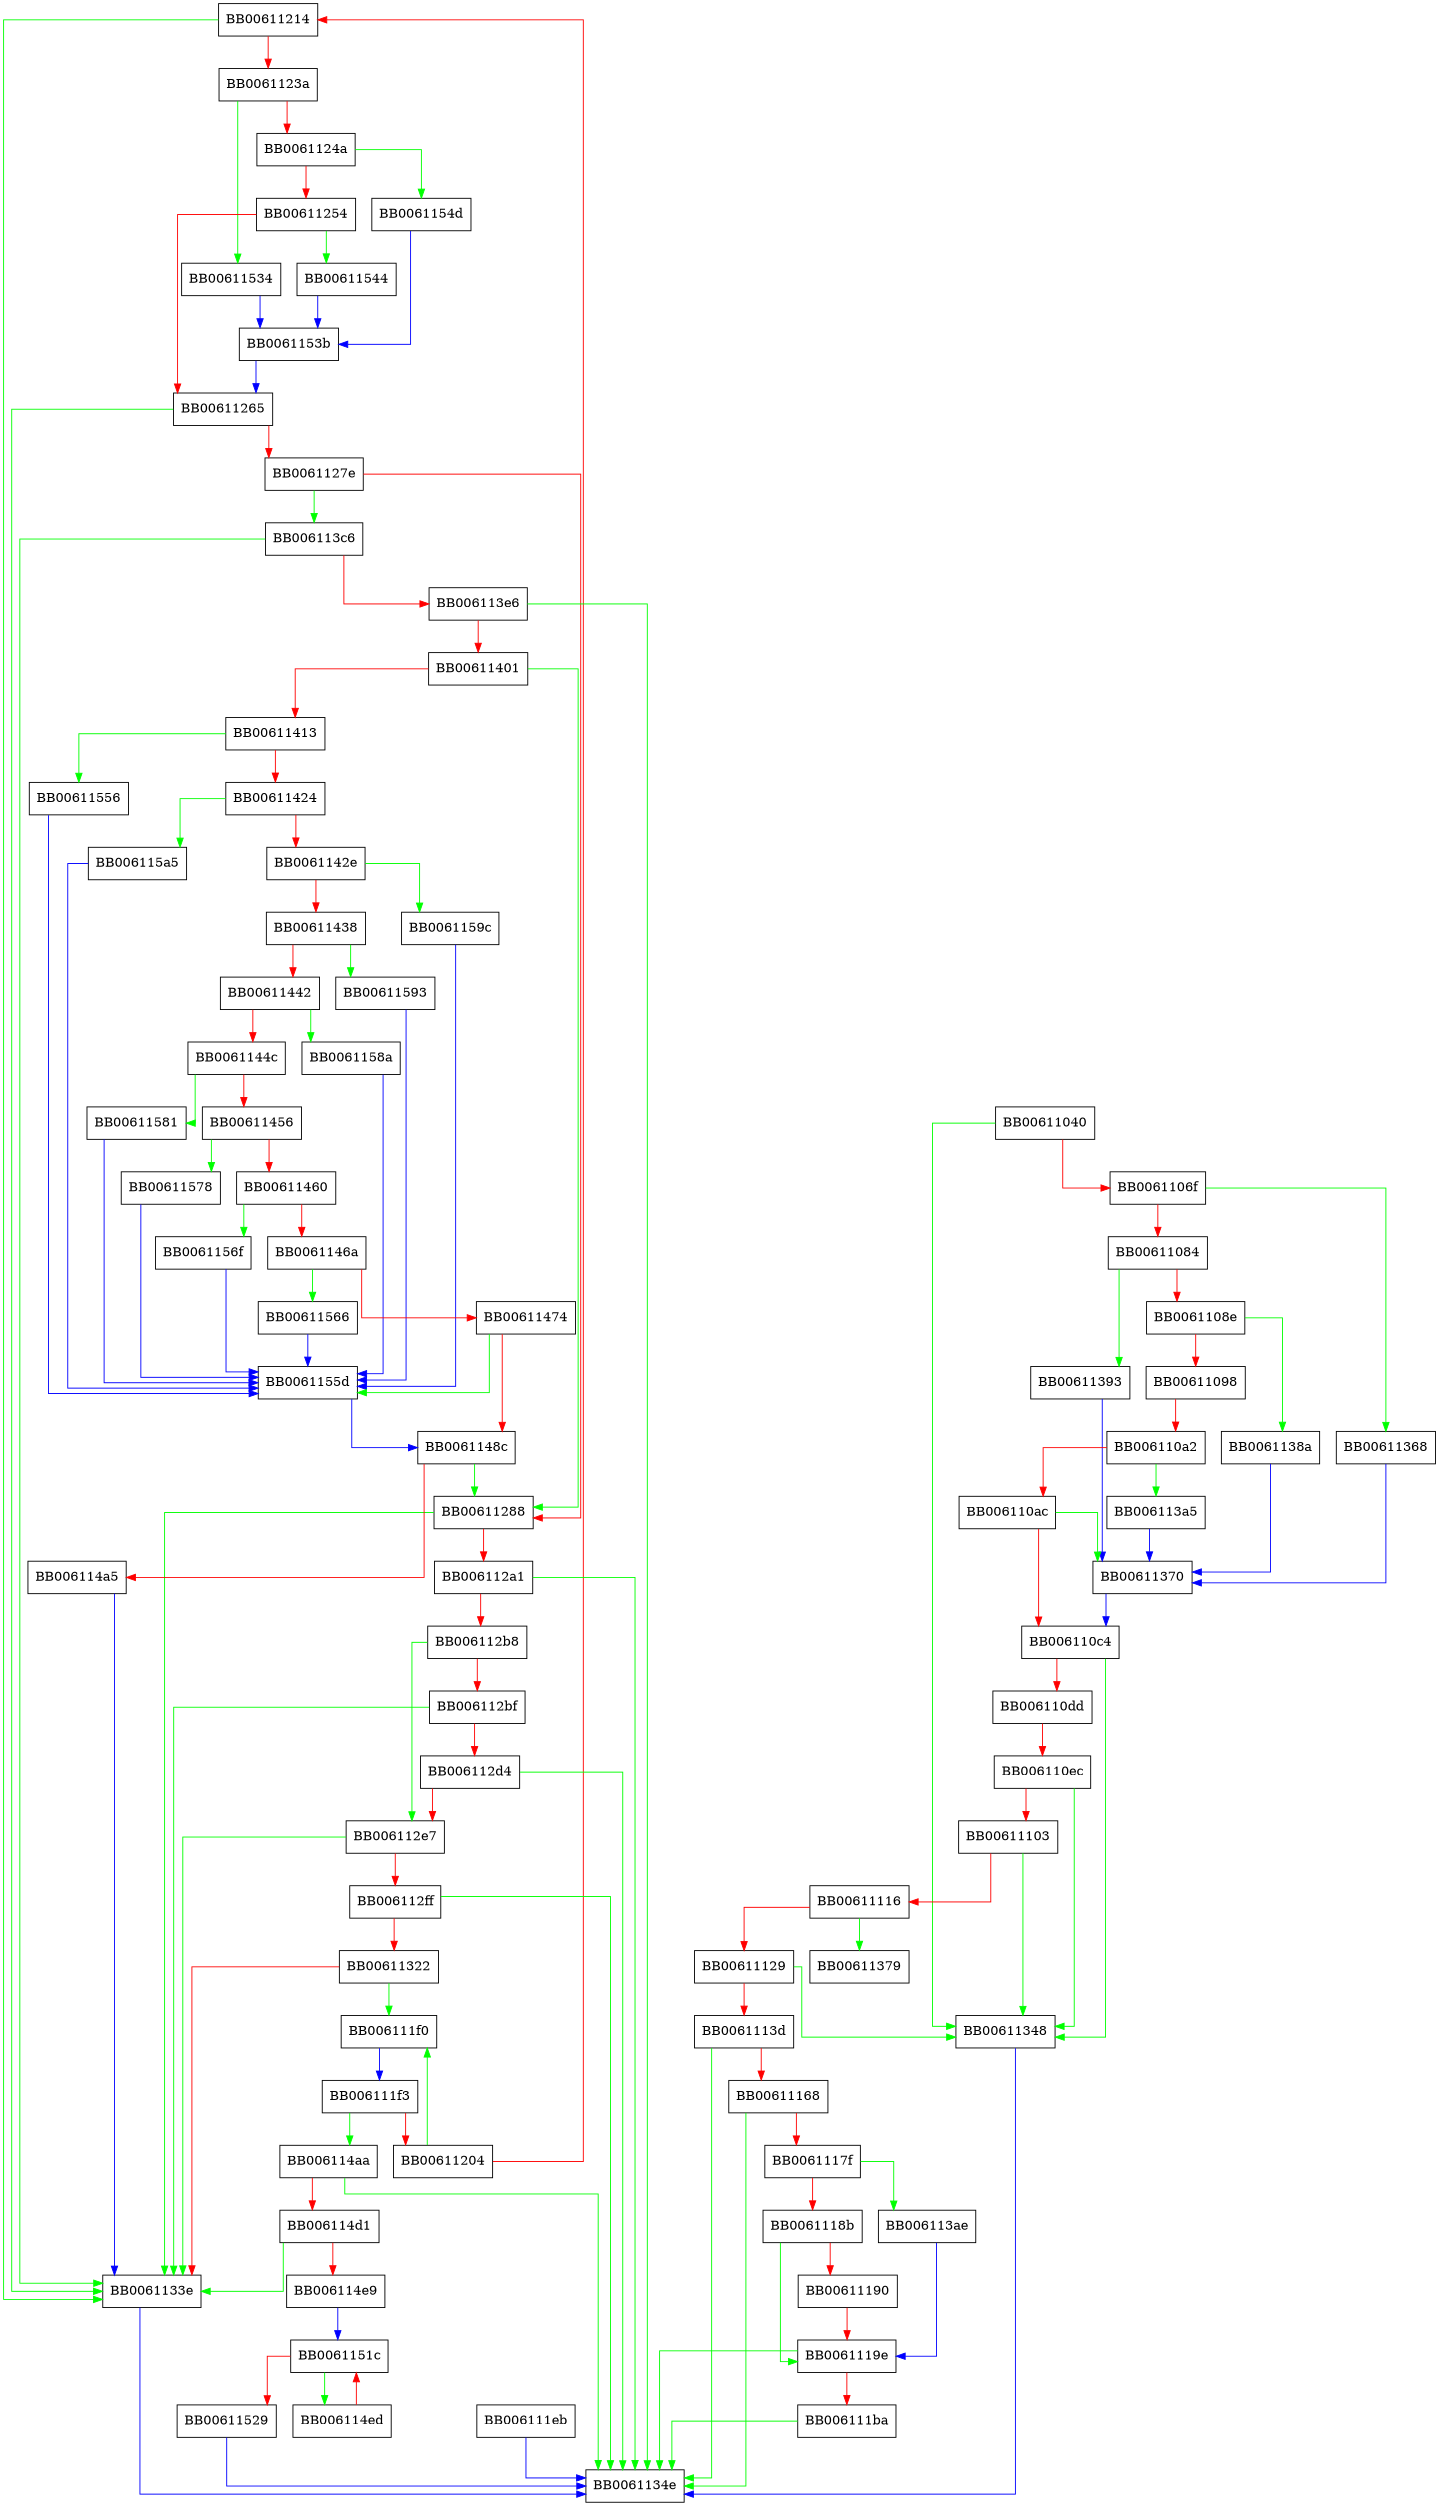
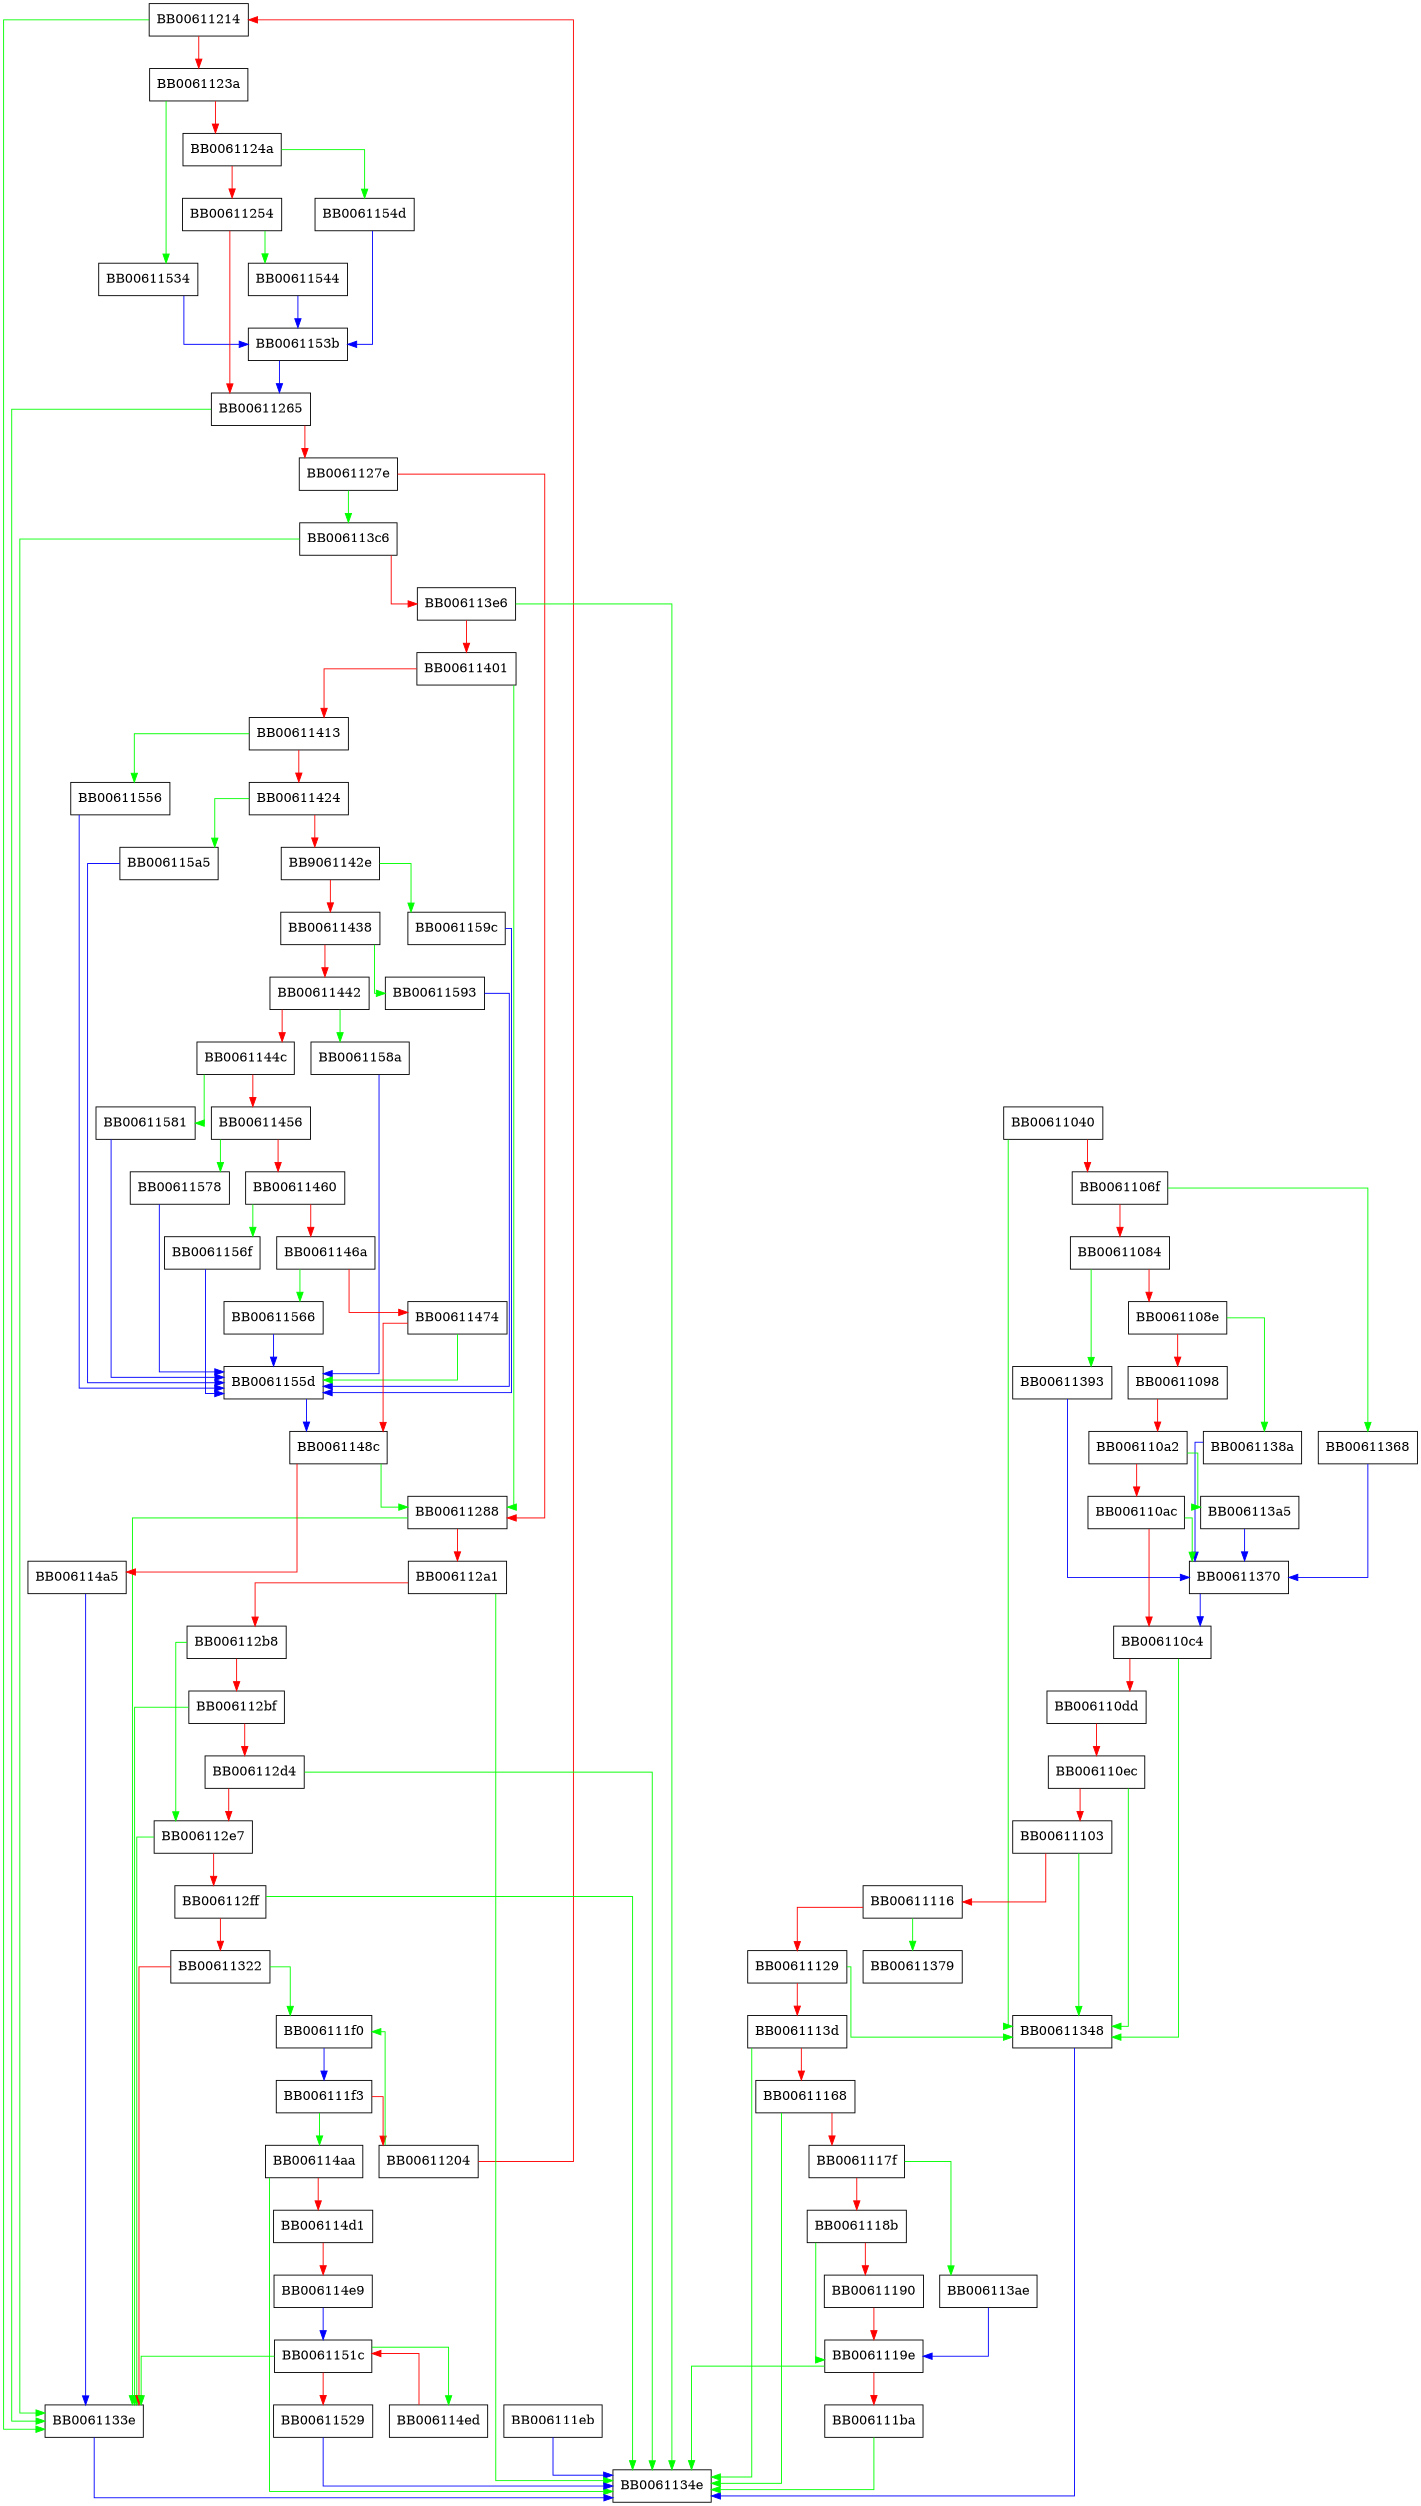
node "BB0061142e": label "BB0061142e" -> "BB9061142e"
edge "BB006114d1" -> "BB0061133e": now "BB0061151c" -> "BB0061133e"
